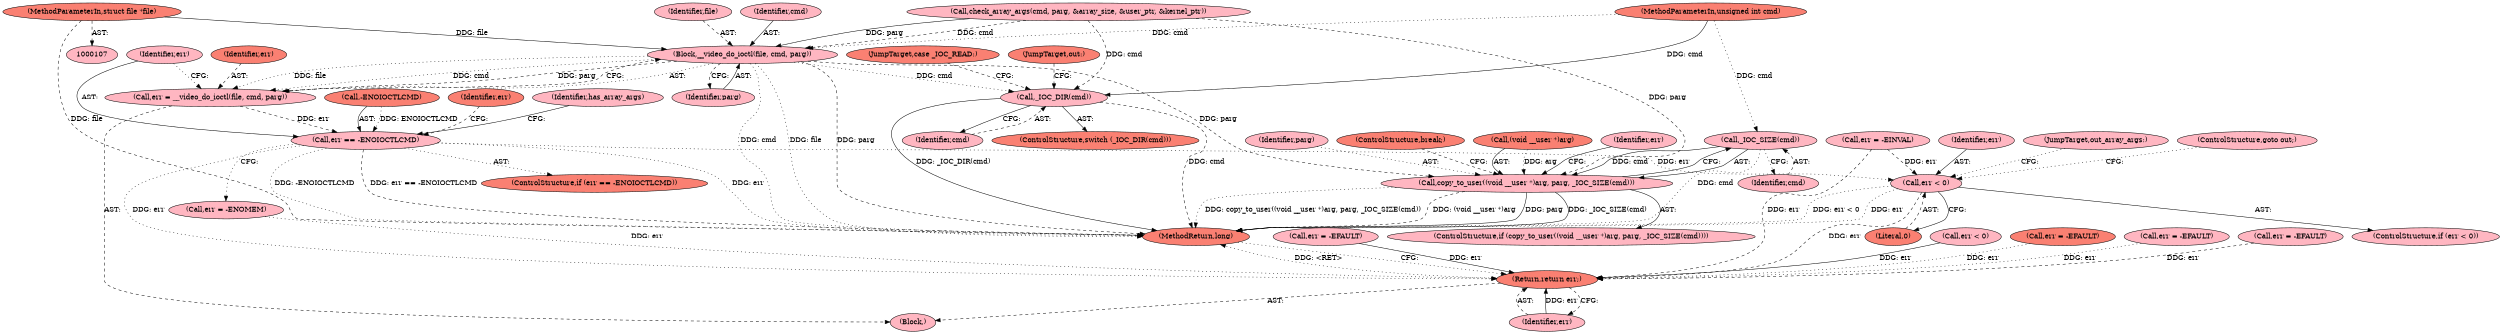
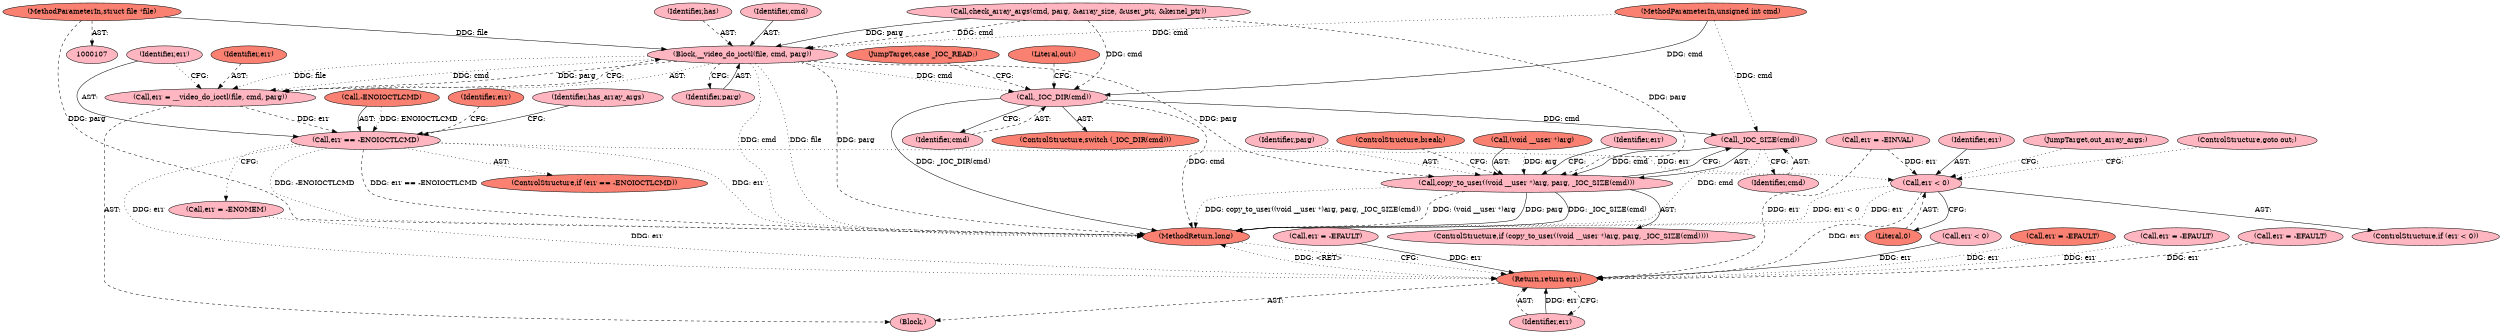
node "(Identifier,file)": label "(Identifier,file)" -> "(Identifier,has)"
node "(JumpTarget,out:)": label "(JumpTarget,out:)" -> "(Literal,out:)"
edge "(Call,_IOC_DIR(cmd))" -> "(Call,_IOC_SIZE(cmd))": added, label "DDG: cmd"
edge "(MethodParameterIn,struct file *file)" -> "(MethodReturn,long)": label "DDG: file" -> "DDG: parg"
